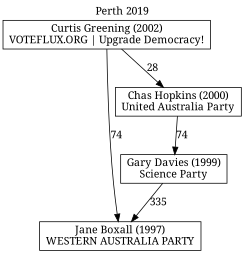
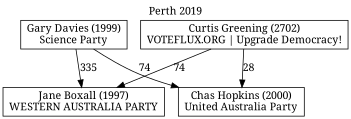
node "Curtis Greening (2002) VOTEFLUX.ORG | Upgrade Democracy!": label "Curtis Greening (2002) VOTEFLUX.ORG | Upgrade Democracy!" -> "Curtis Greening (2702) VOTEFLUX.ORG | Upgrade Democracy!"
edge "Chas Hopkins (2000) United Australia Party" -> "Gary Davies (1999) Science Party": reversed
